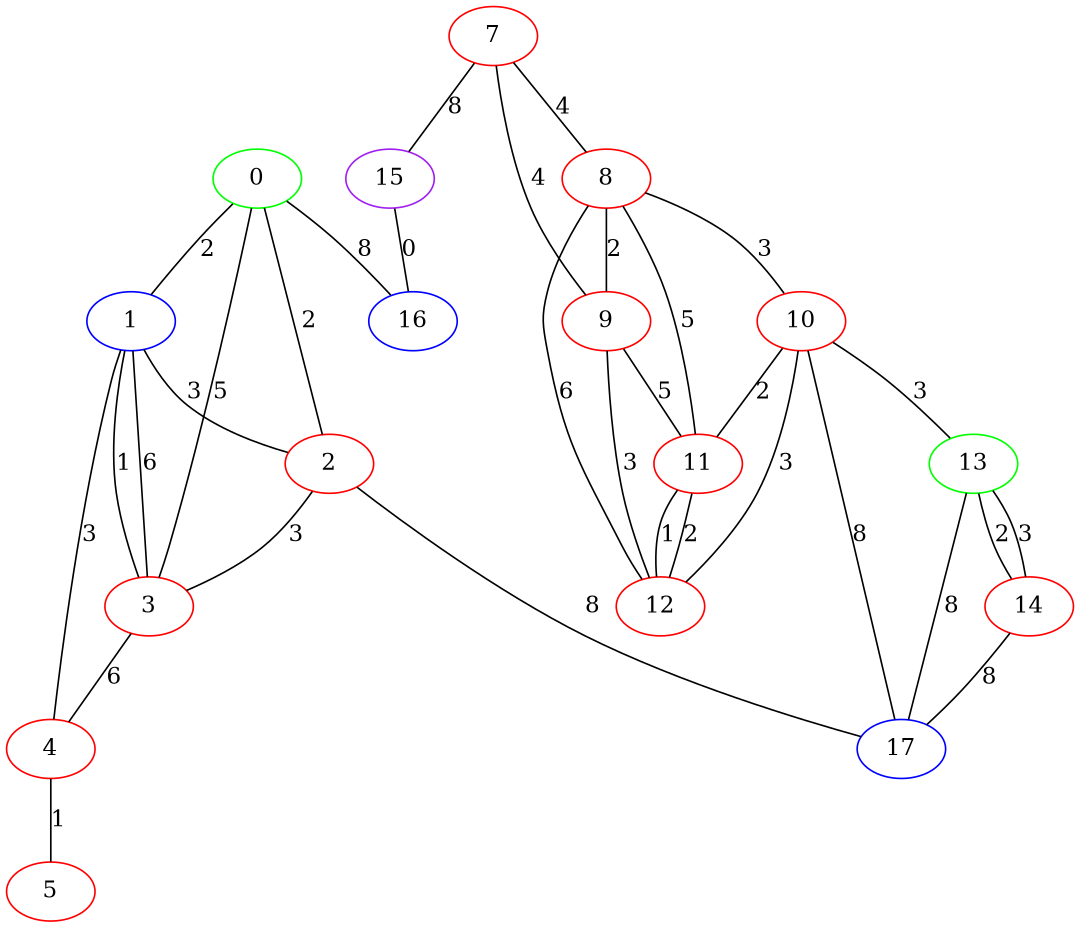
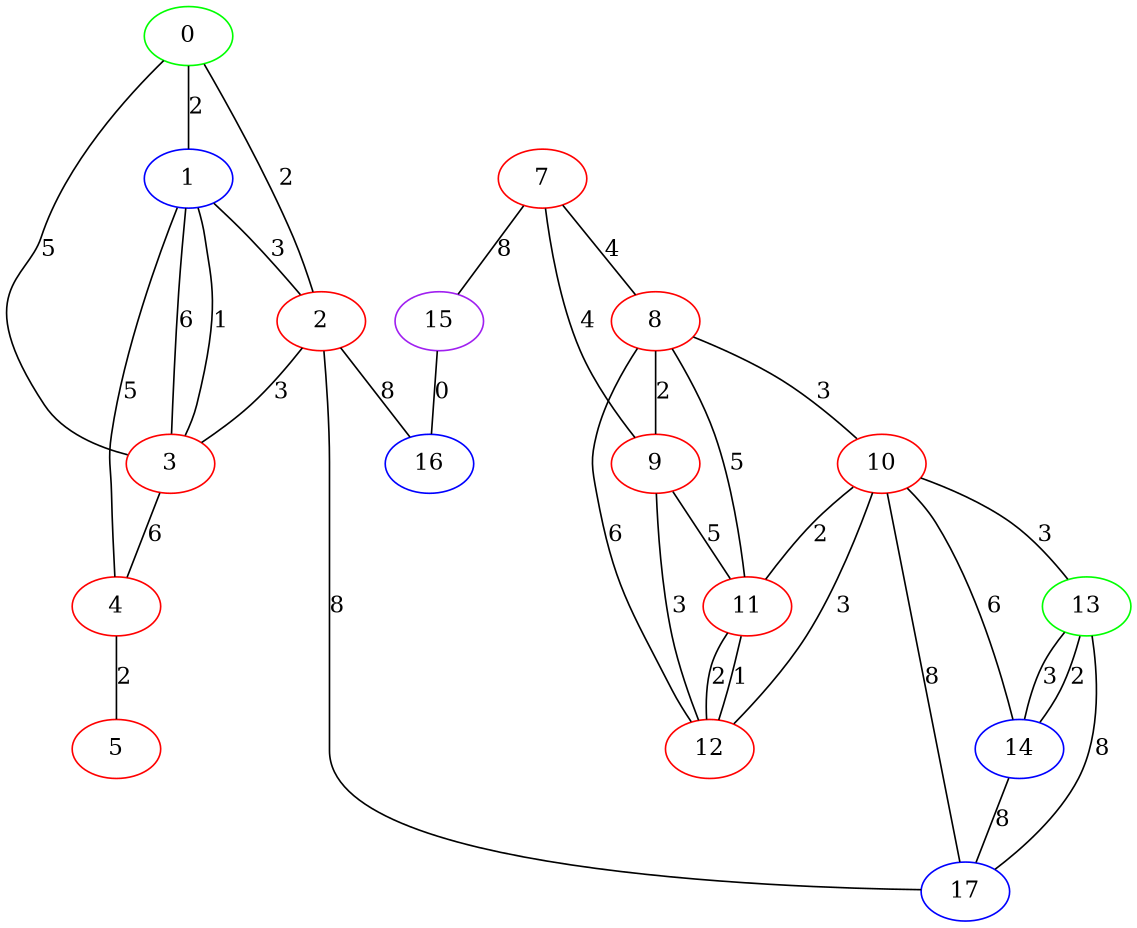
edge "0" -- "16": now "2" -- "16"
edge "1" -- "4": label "3" -> "5"
edge "10" -- "14": added, label "6"
node "14": color red -> blue
edge "4" -- "5": label "1" -> "2"
